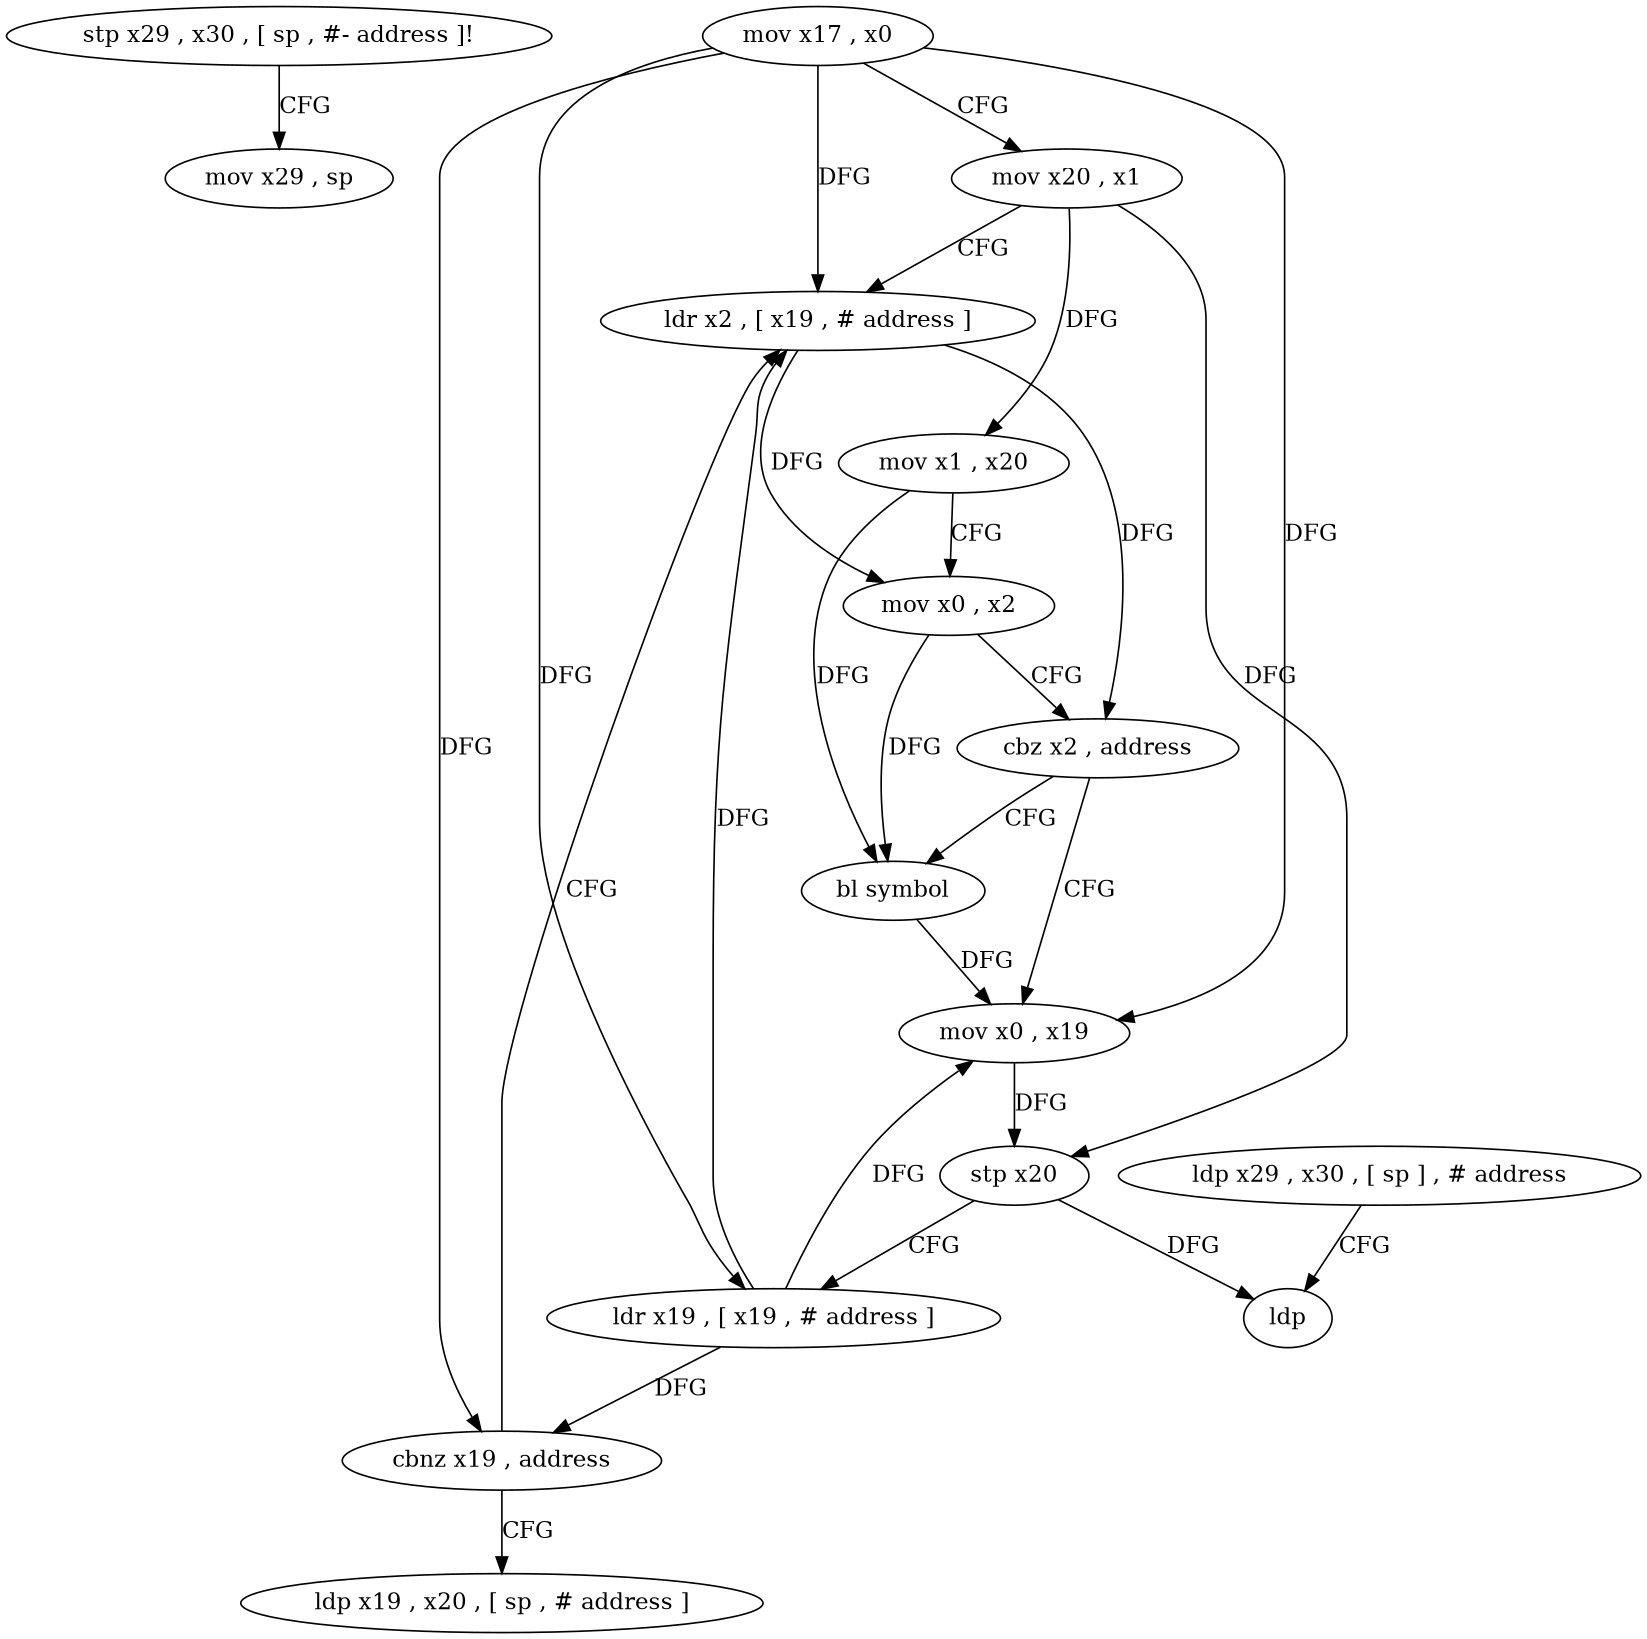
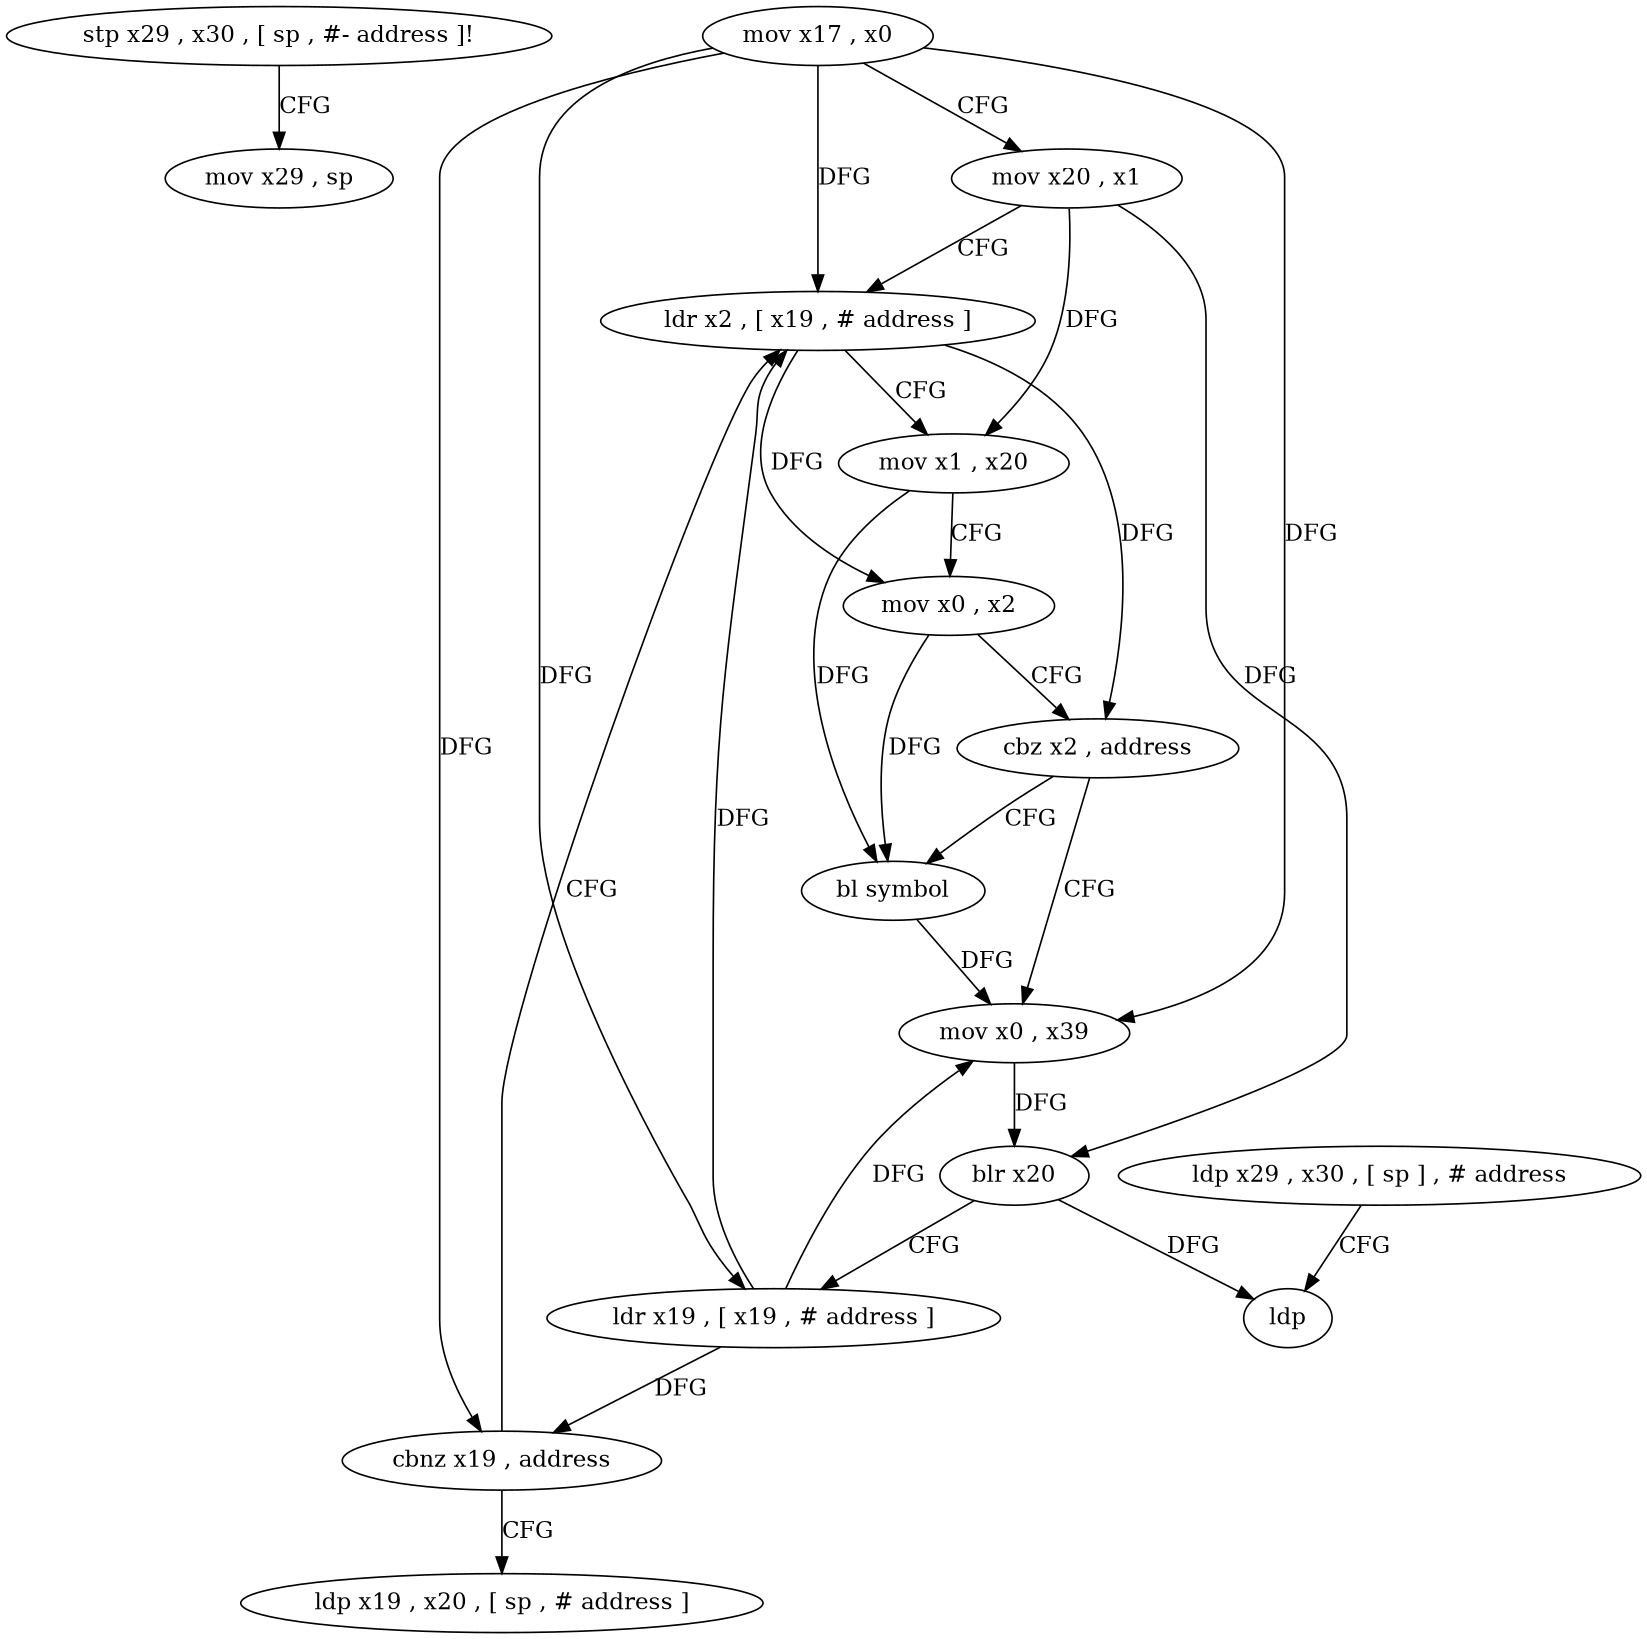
edge "ldr x2 , [ x19 , # address ]" -> "mov x1 , x20": added, label "CFG"
node "mov x0 , x19": label "mov x0 , x19" -> "mov x0 , x39"
node "stp x20": label "stp x20" -> "blr x20"
